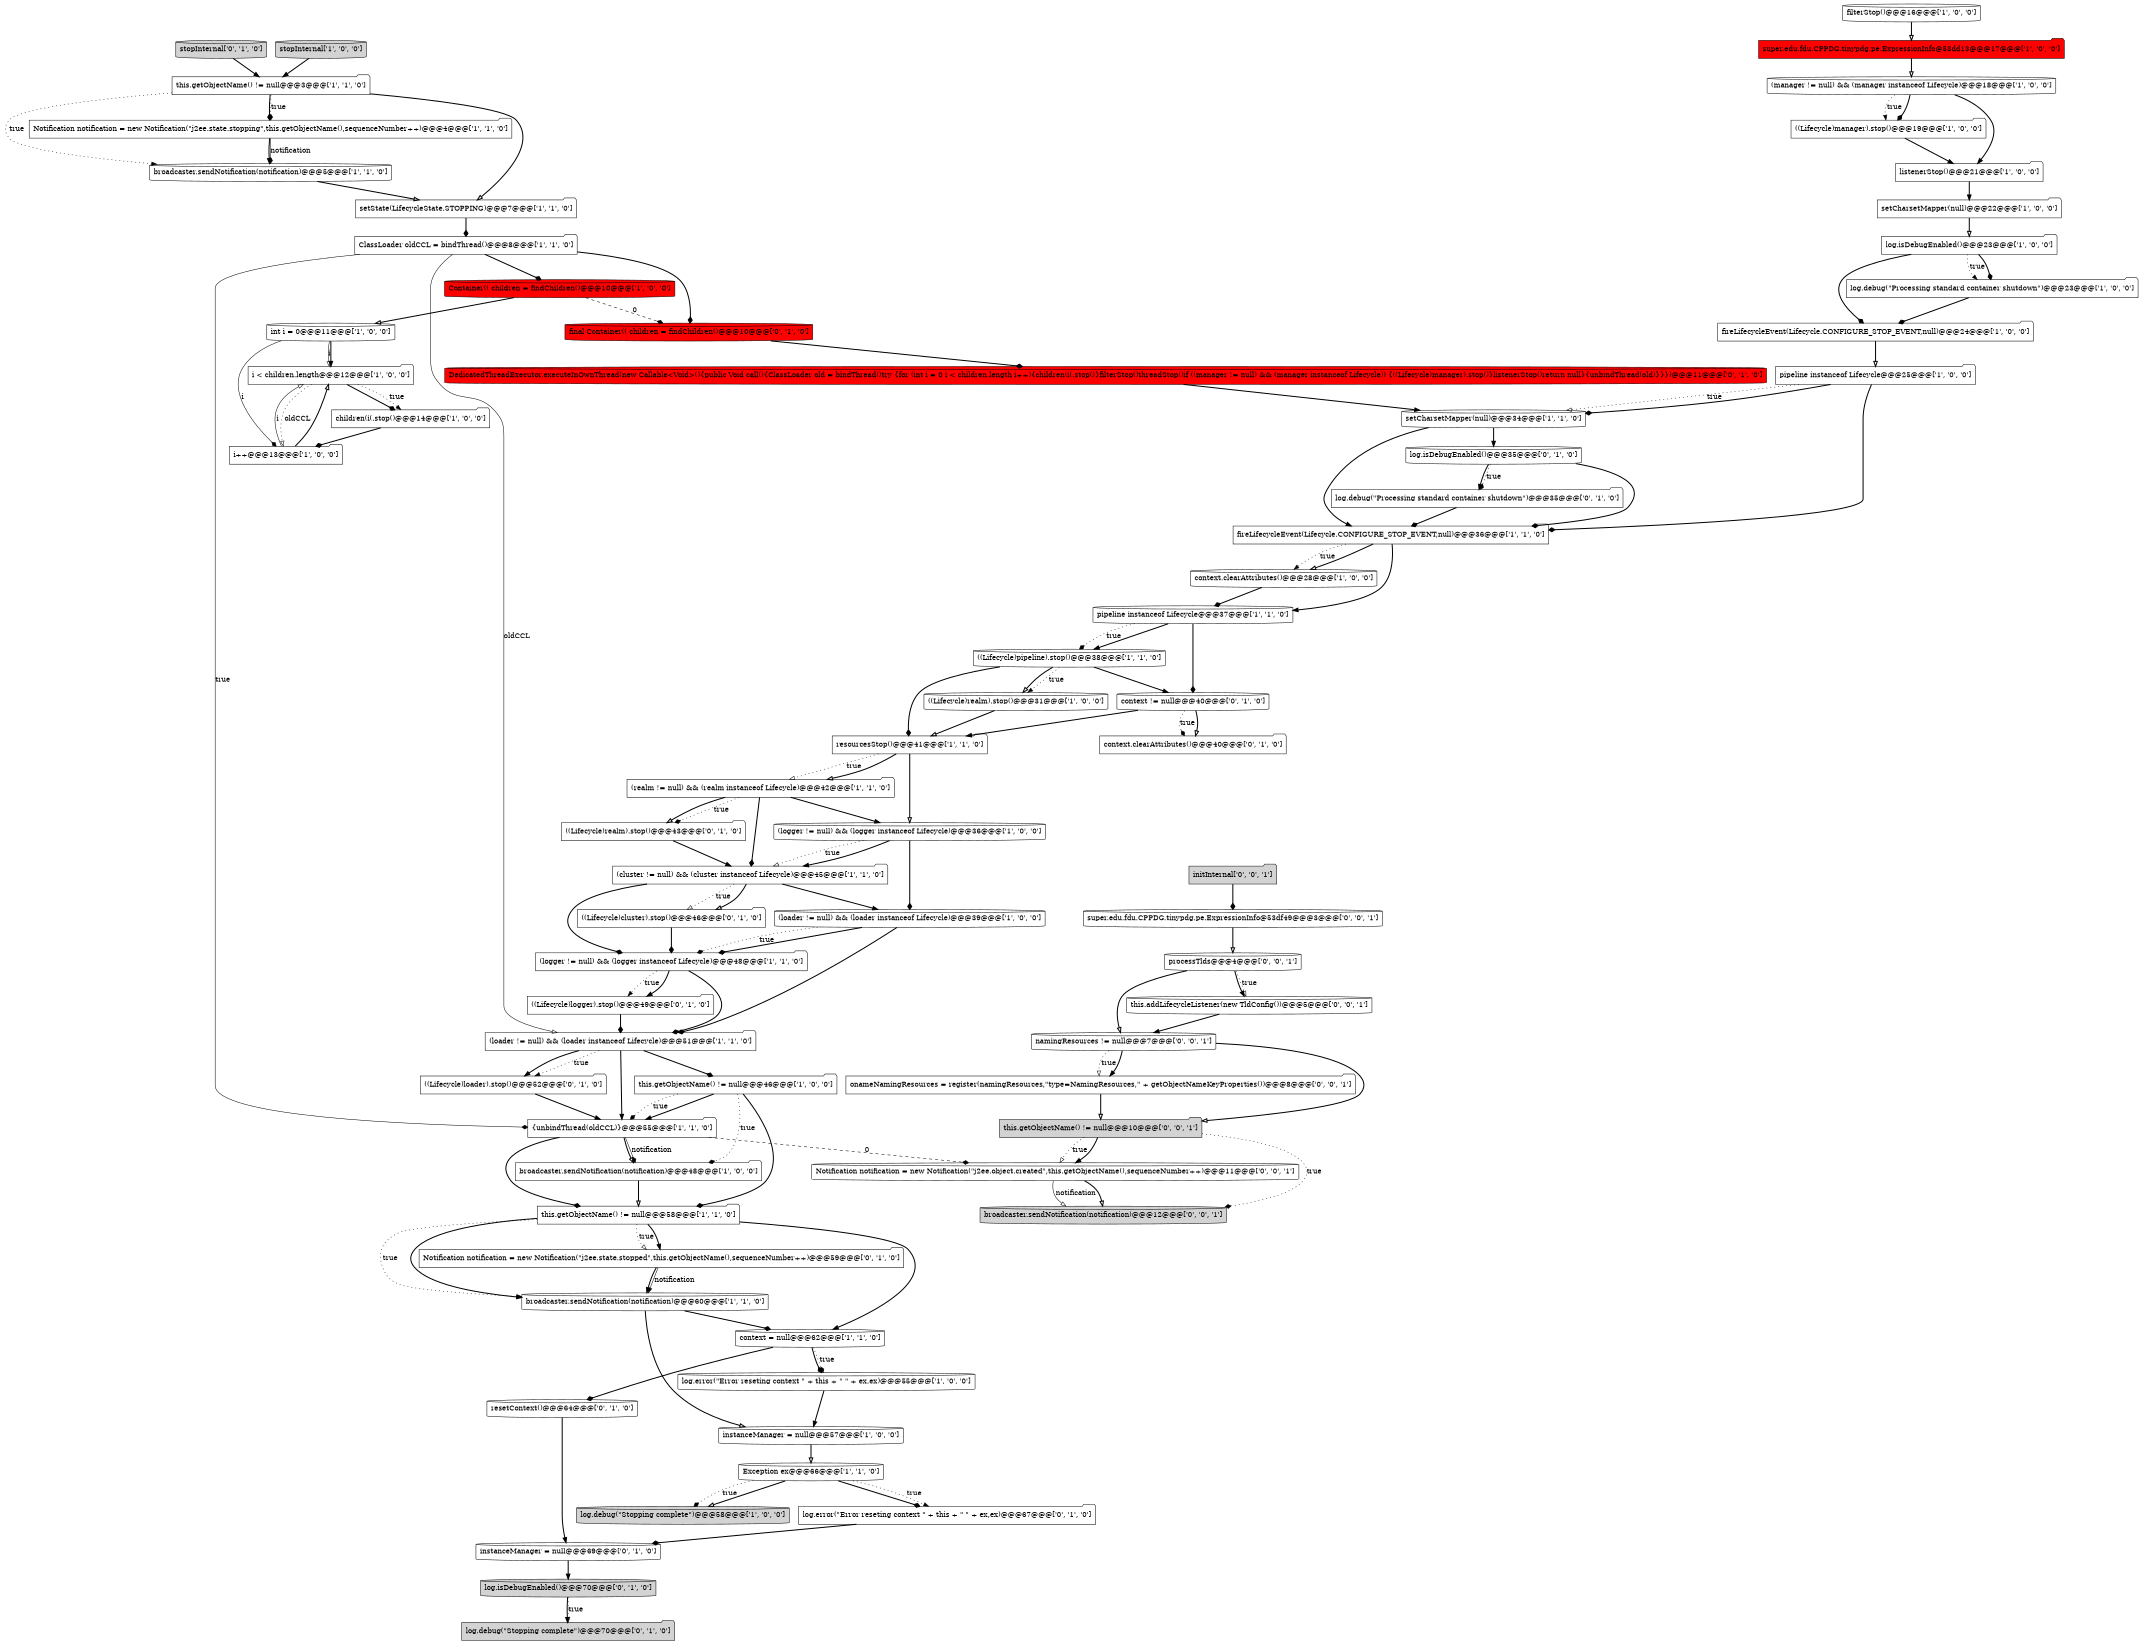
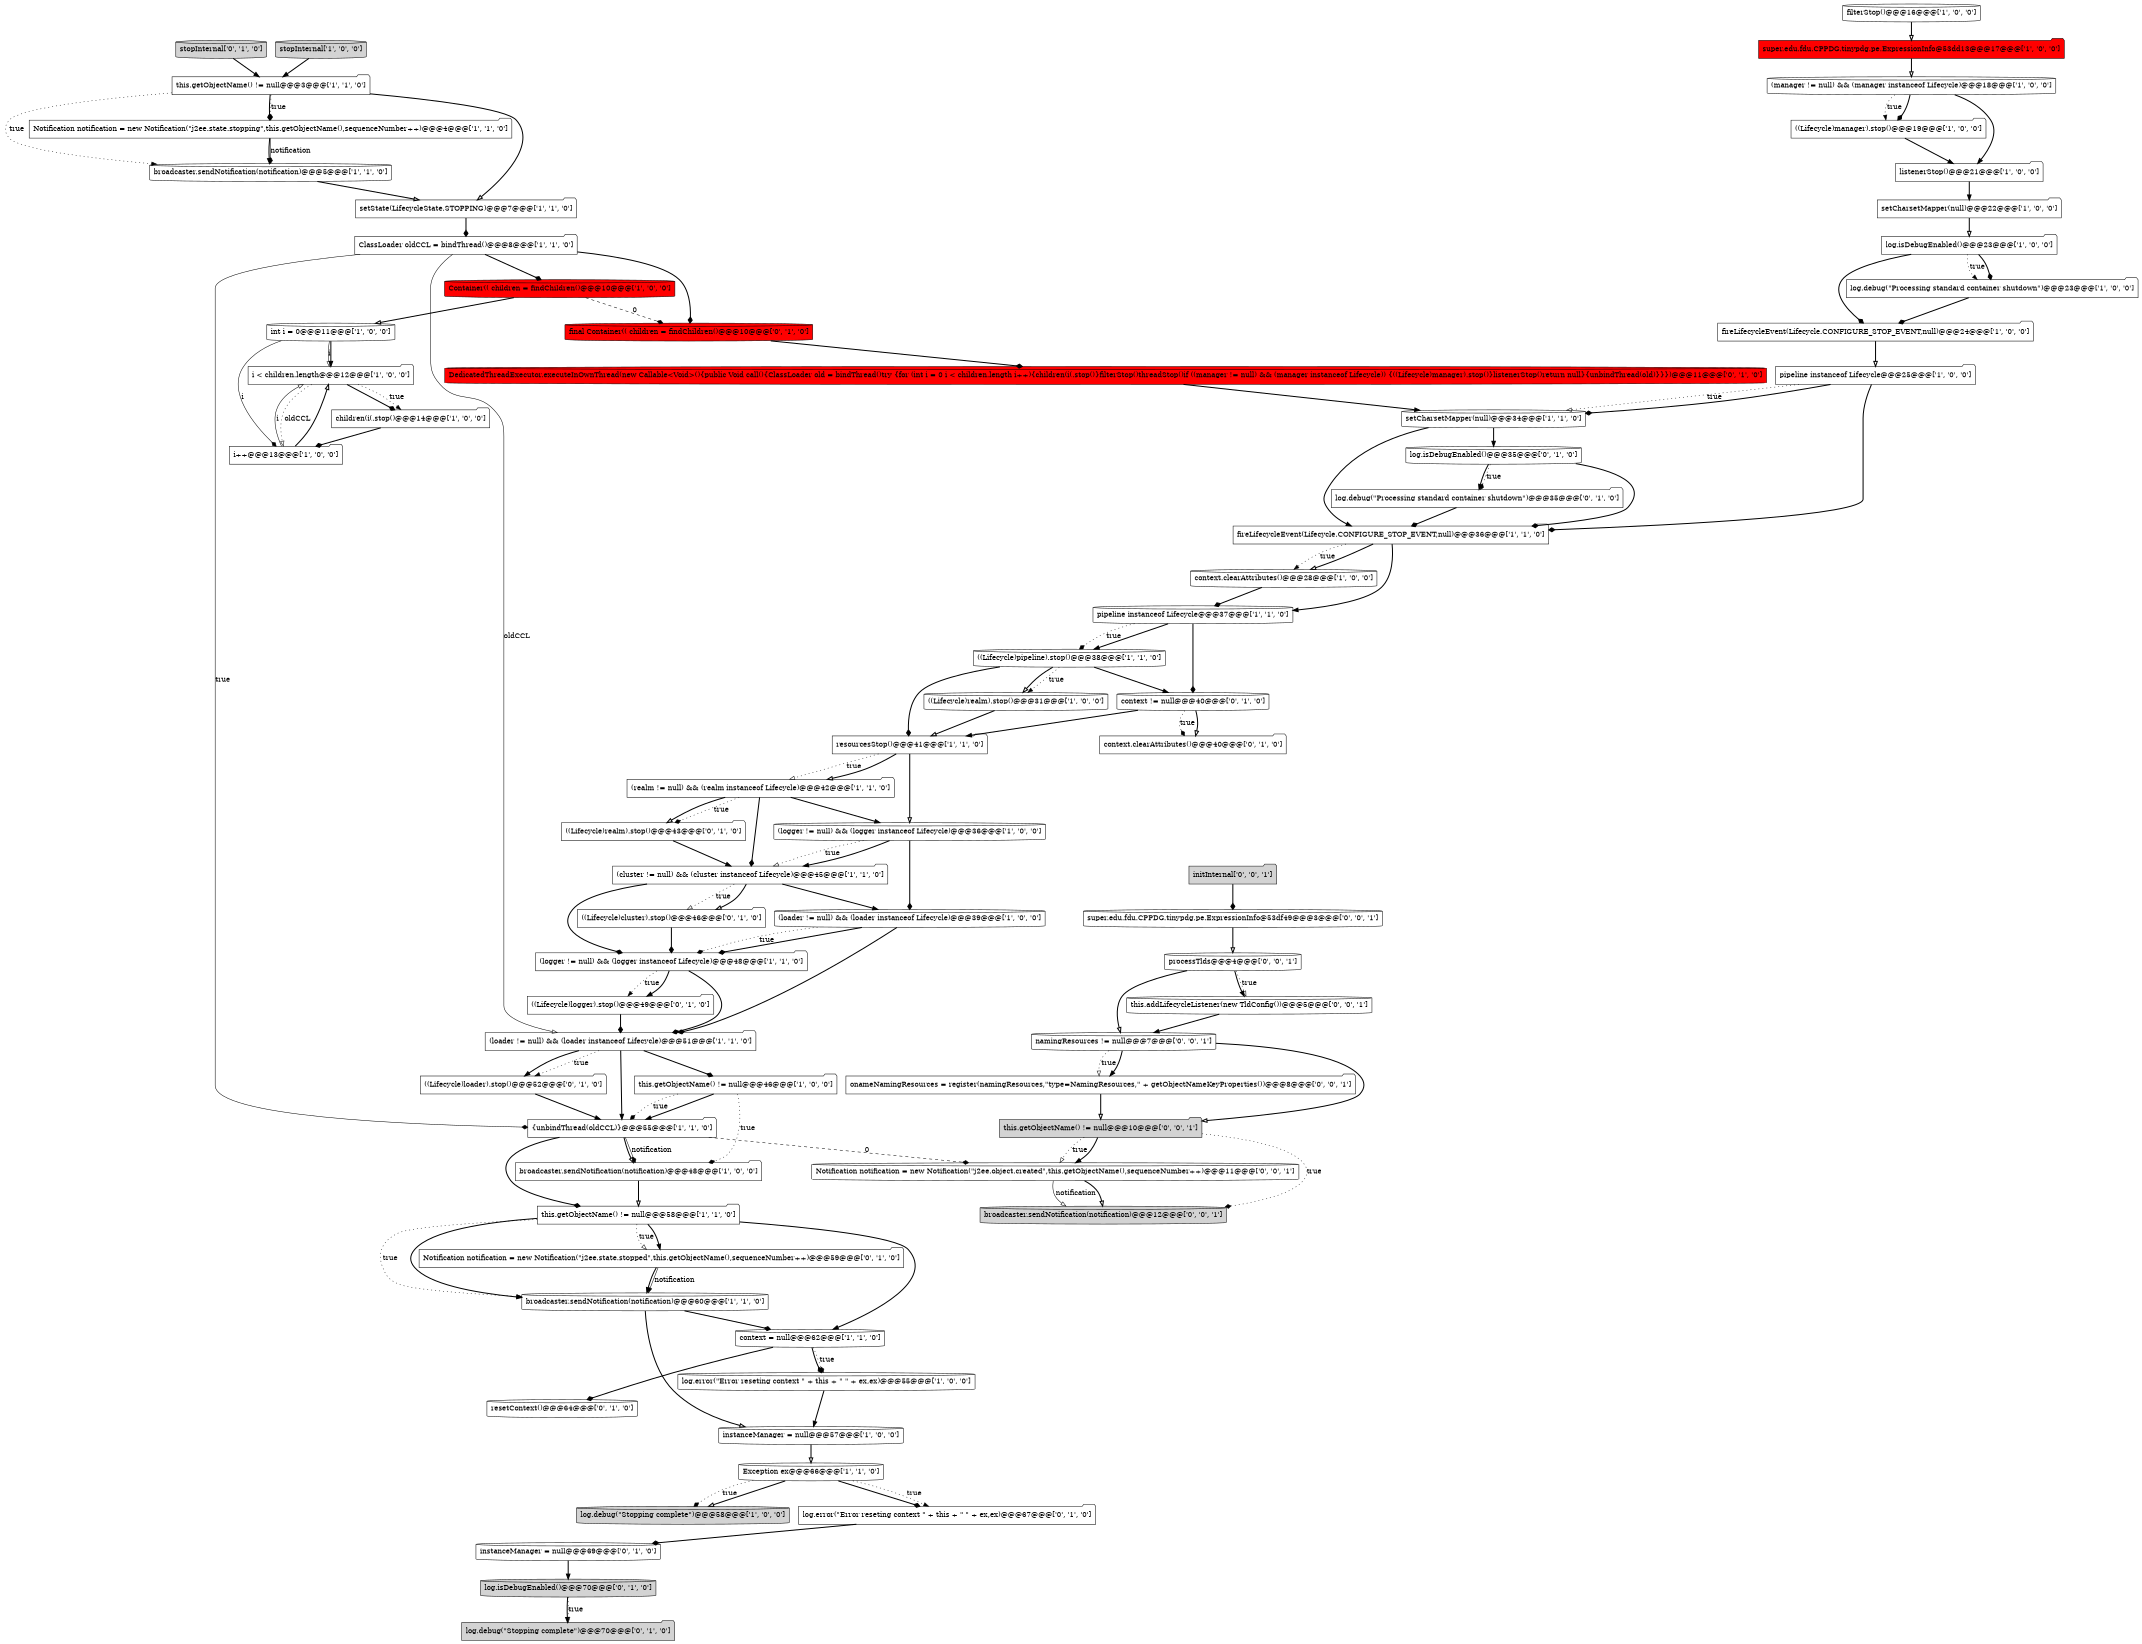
edge "this.getObjectName() != null@@@46@@@['1', '0', '0']" -> "this.getObjectName() != null@@@58@@@['1', '1', '0']": removed
edge "resetContext()@@@64@@@['0', '1', '0']" -> "instanceManager = null@@@69@@@['0', '1', '0']": removed
